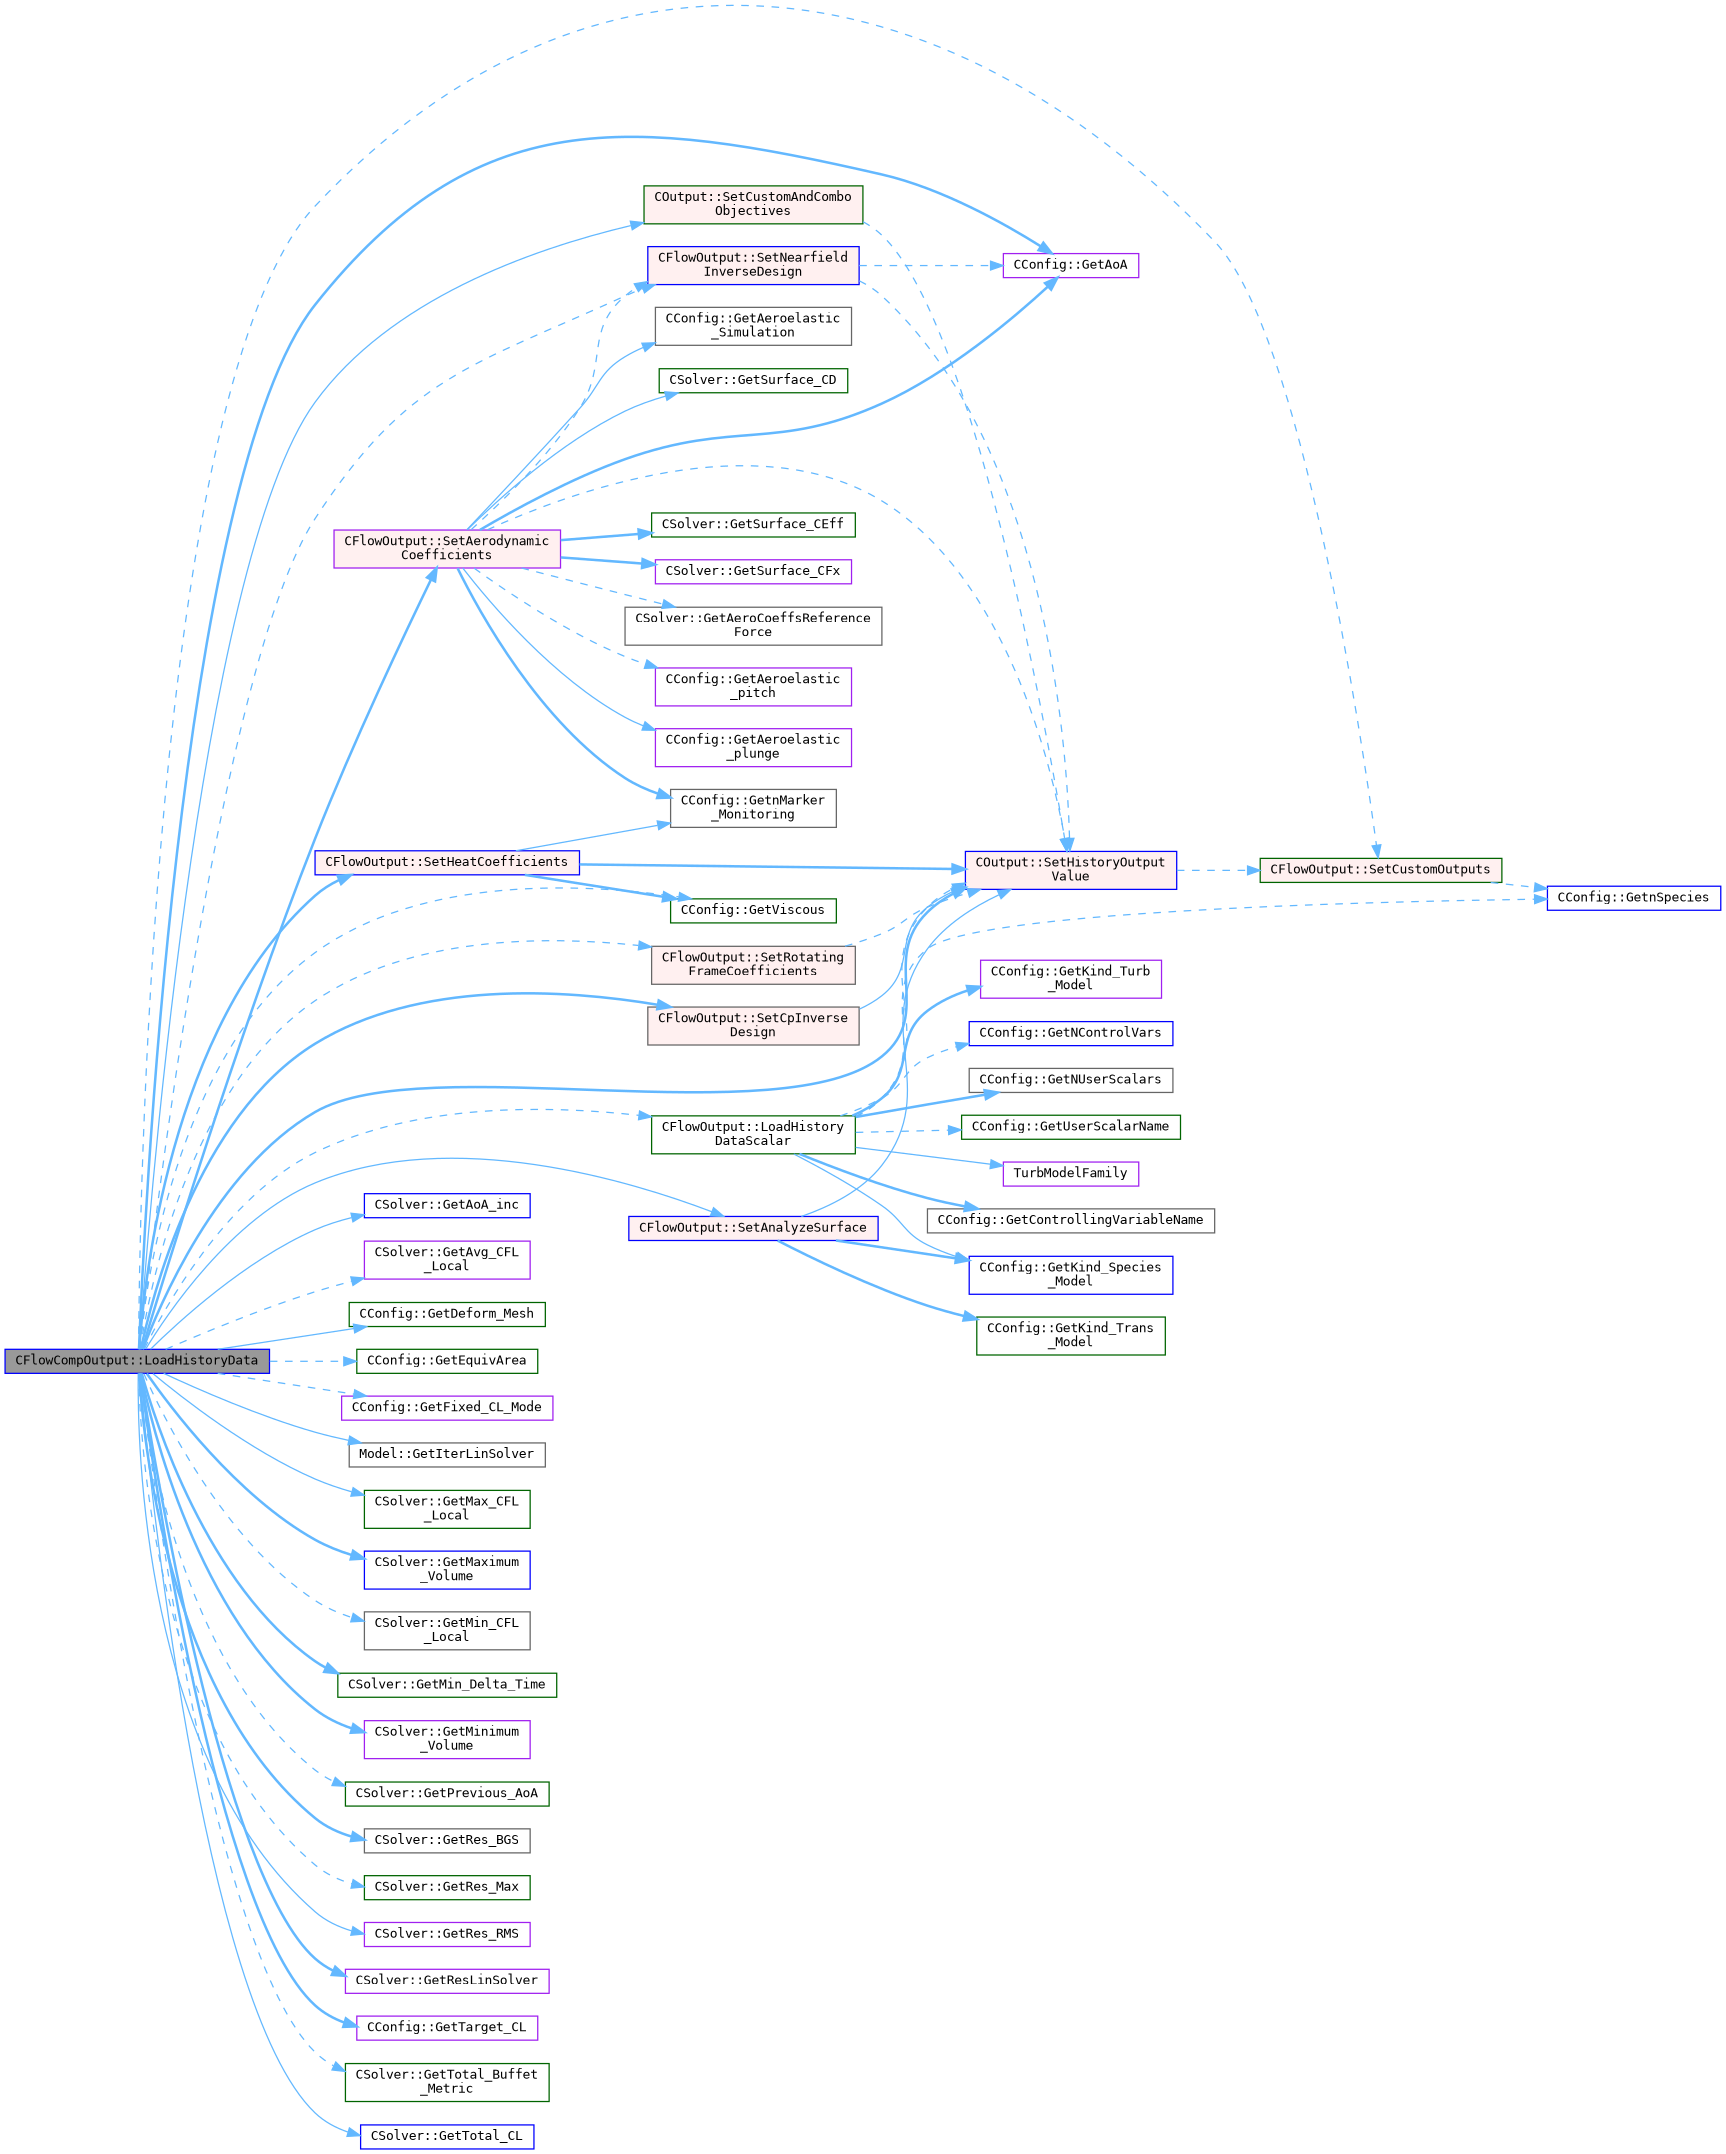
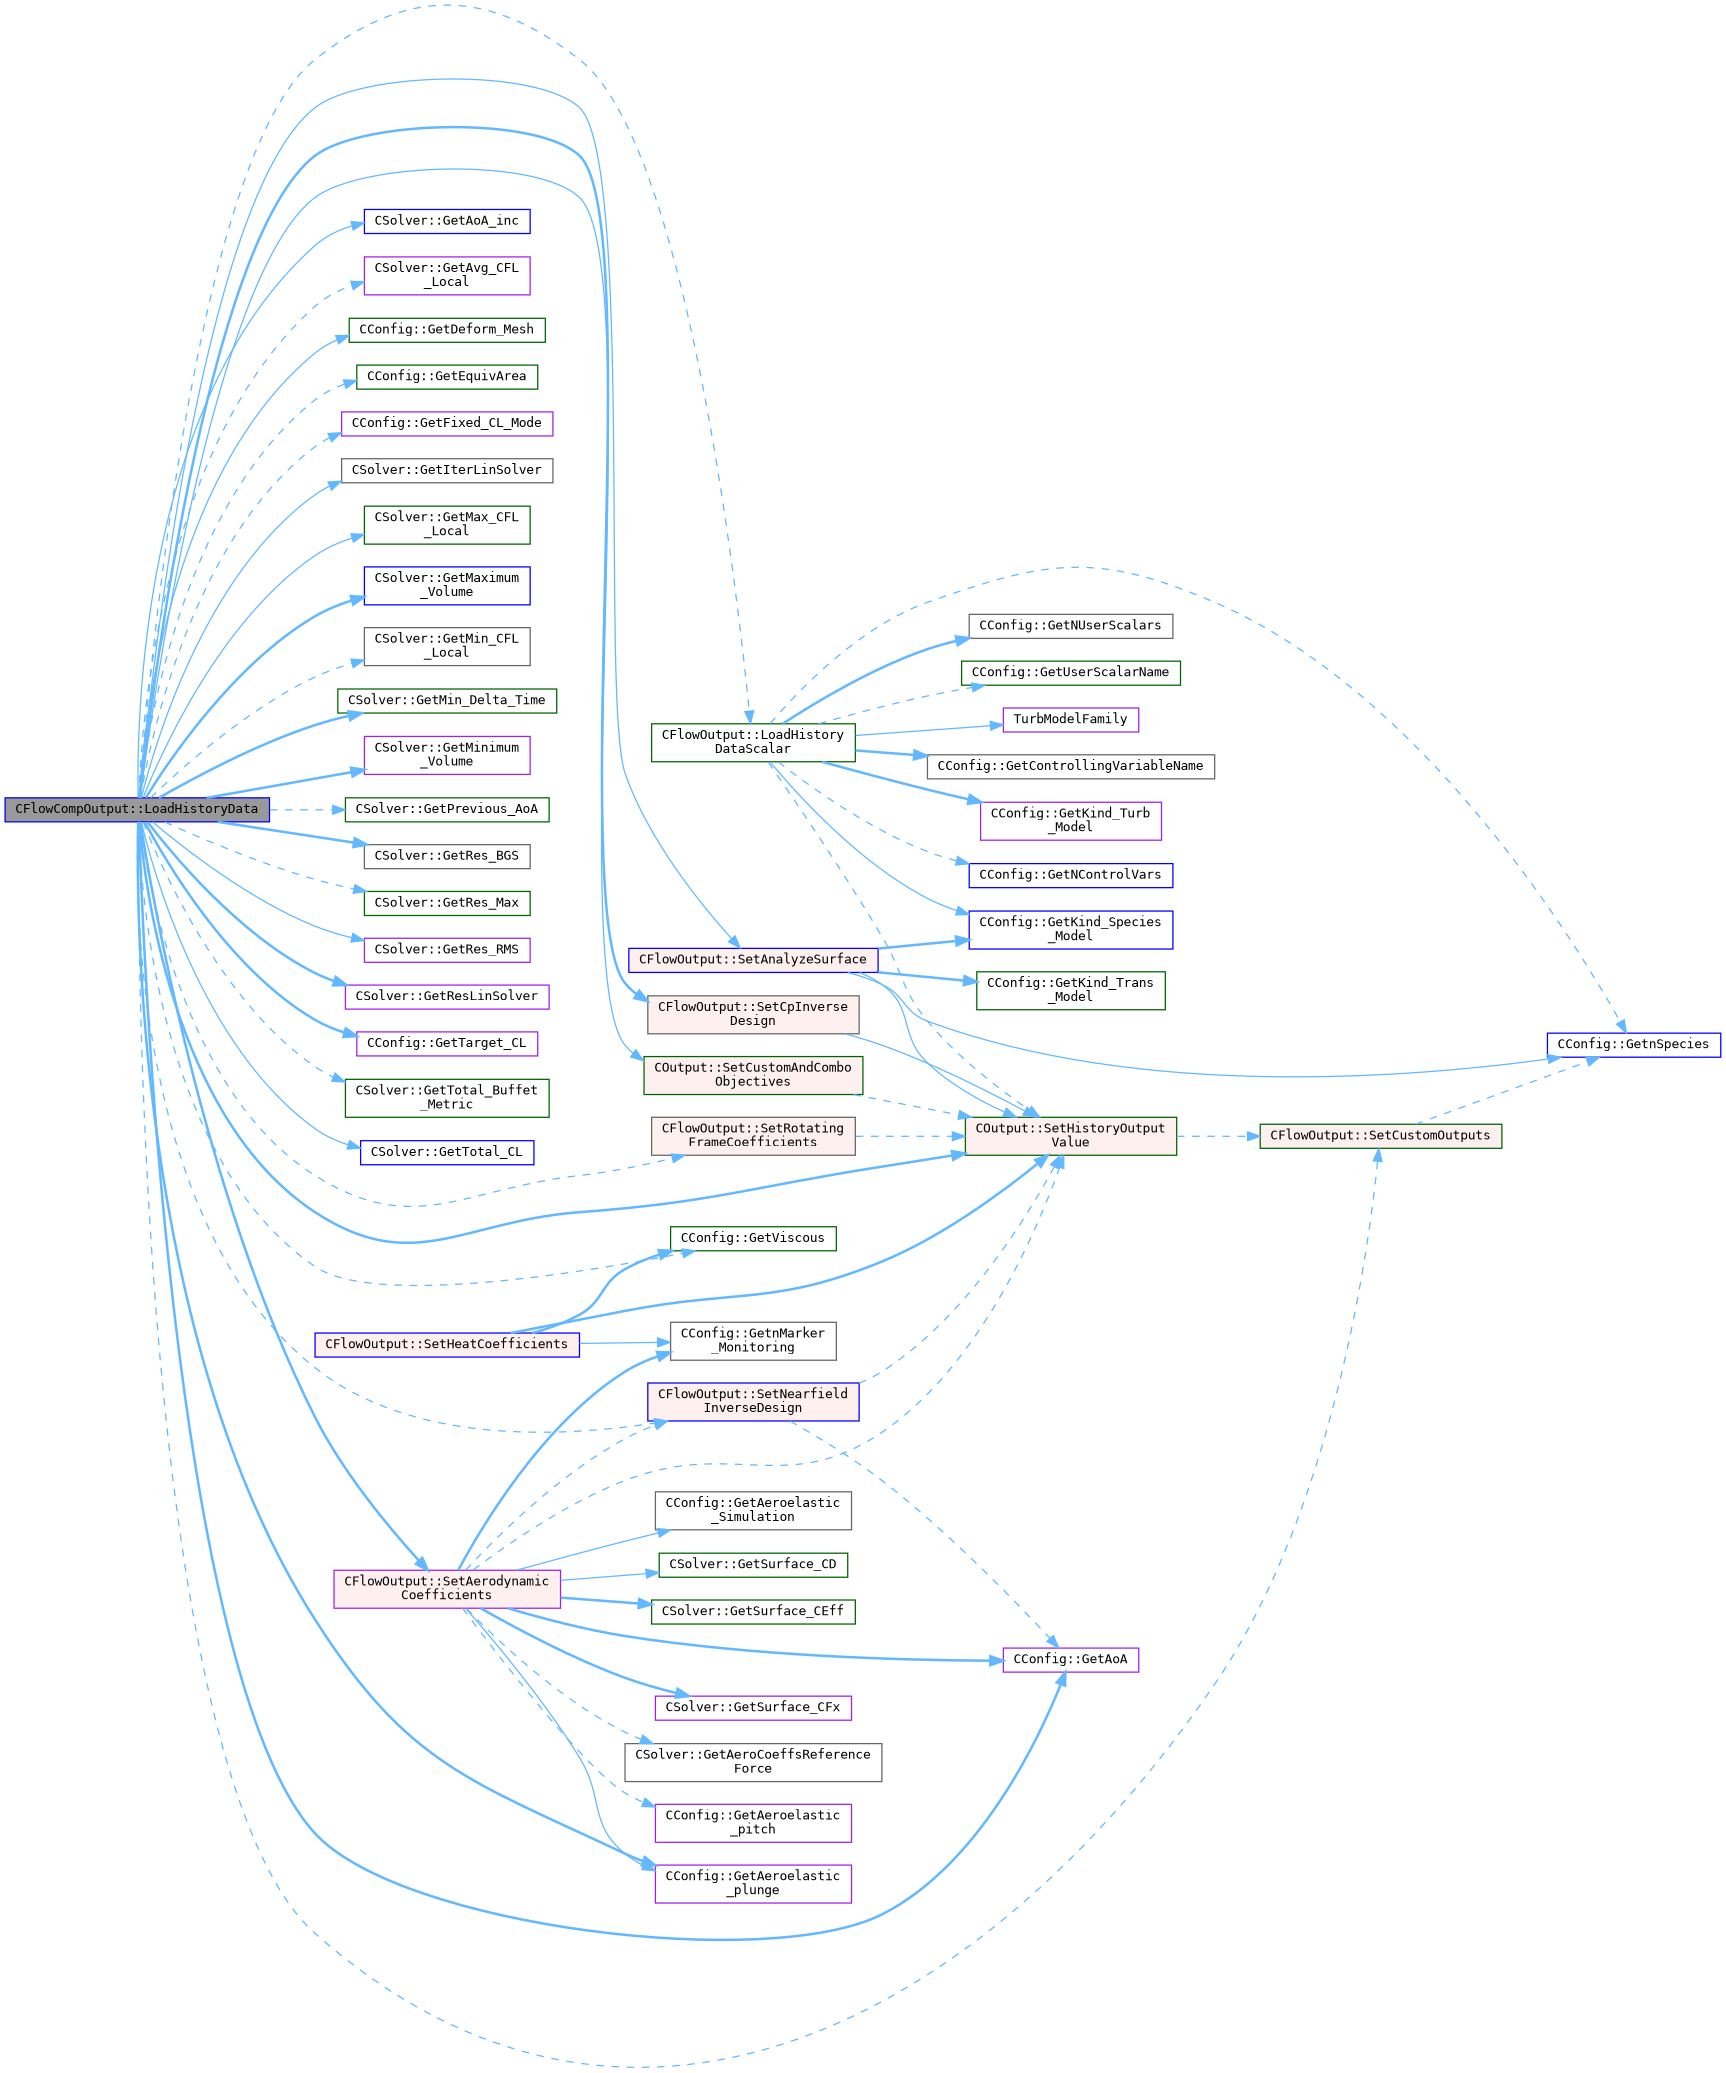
node "COutput::SetHistoryOutput Value": color blue -> darkgreen
edge "CFlowOutput::SetAnalyzeSurface" -> "CConfig::GetnSpecies": added
edge "CFlowCompOutput::LoadHistoryData" -> "CFlowOutput::SetHeatCoefficients": now "CFlowCompOutput::LoadHistoryData" -> "CConfig::GetAeroelastic _plunge"
node "Model::GetIterLinSolver": label "Model::GetIterLinSolver" -> "CSolver::GetIterLinSolver"
